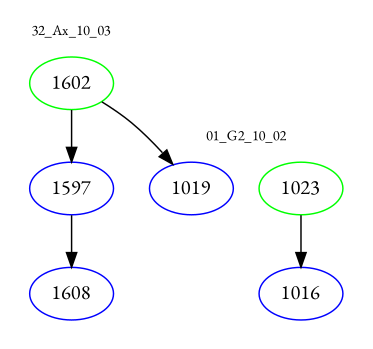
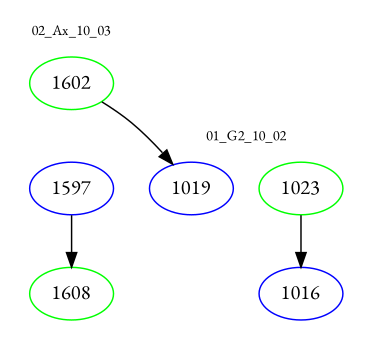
cluster "32_Ax_10_03": label "32_Ax_10_03" -> "02_Ax_10_03"
edge "1602" -> "1597": removed
node "1608": color blue -> green
